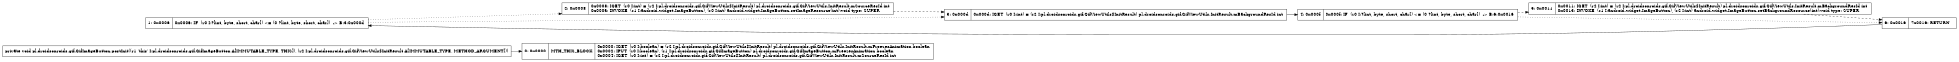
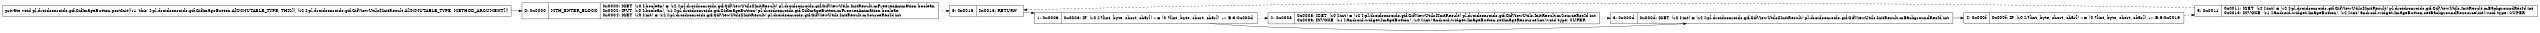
edge "2: 0x0008" -> "3: 0x000d": style dashed -> dotted
edge "1: 0x0006" -> "3: 0x000d": style dotted -> solid
edge "4: 0x000f" -> "6: 0x0016": now "0: 0x0000" -> "6: 0x0016"
node "6: 0x0016": text "7x0016: RETURN" -> "0x0016: RETURN"
node "0: 0x0000": text "MTH_THIS_BLOCK" -> "MTH_ENTER_BLOCK"
